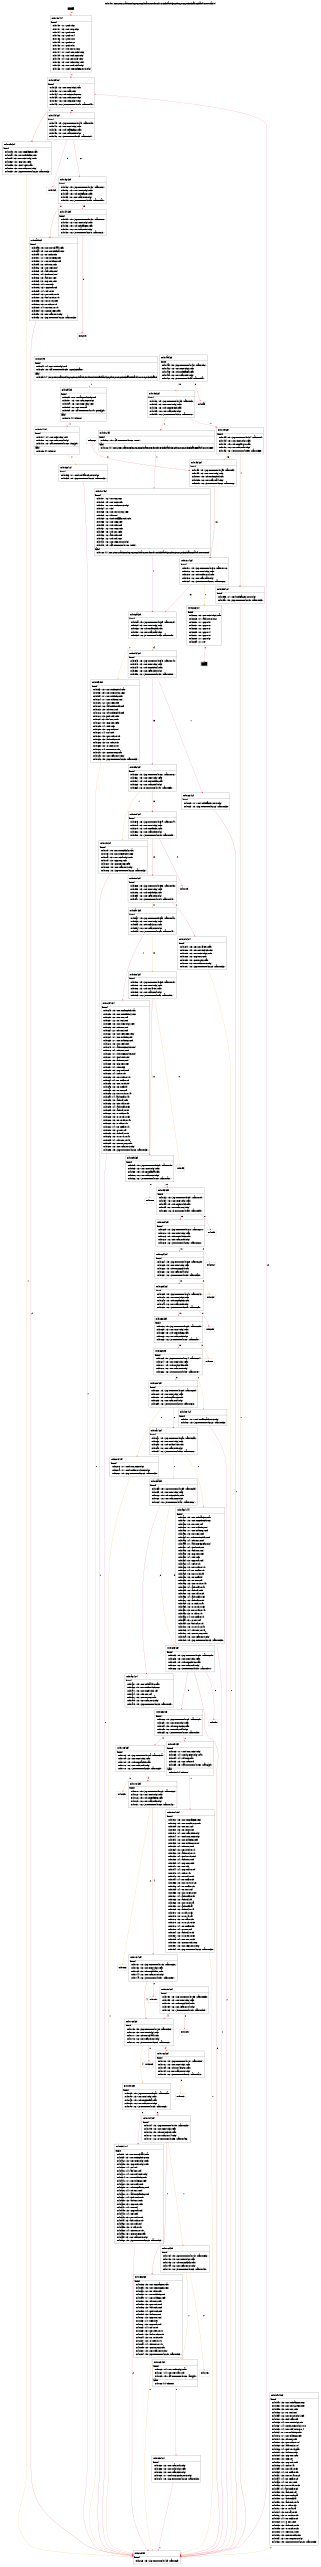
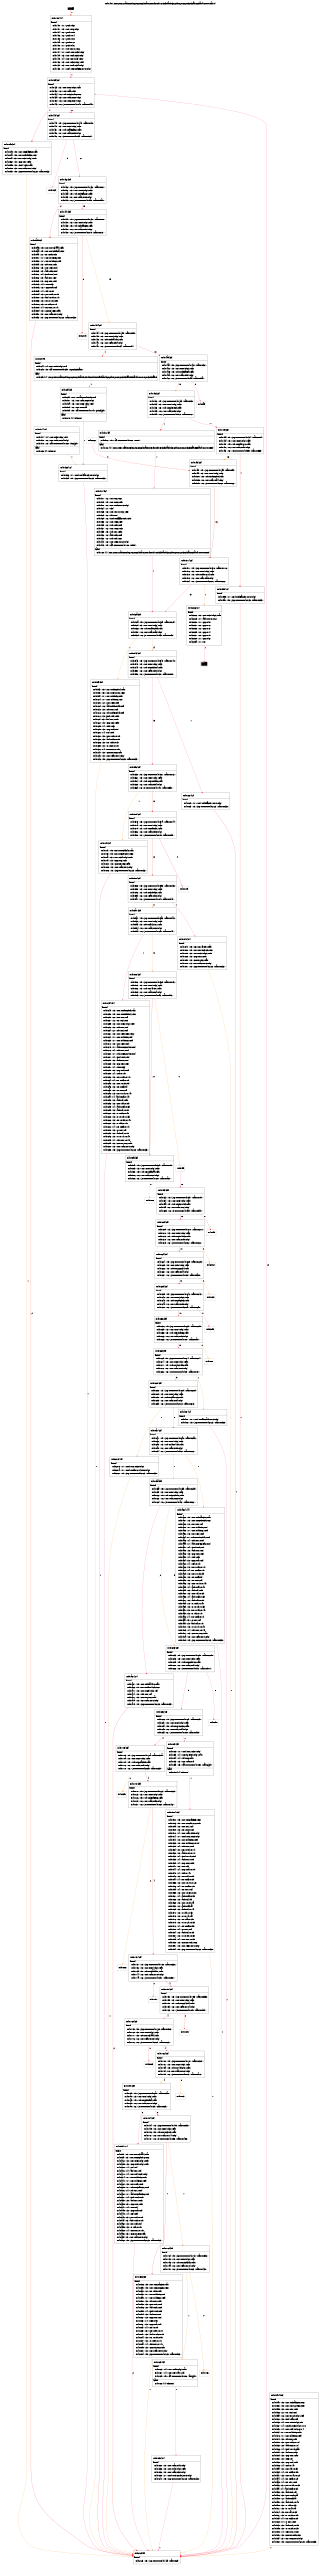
node "0x401494 [25]": added
edge "0x401cfd [23]" -> "0x401d14 [15]": now "0x401cfd [23]" -> "0x401d23 [12]"
edge "0x4015d9 [25]" -> "0x4015f2 [25]": now "0x401ff6" -> "0x4015f2 [25]"
edge "0x401737 [25]" -> "0x401769 [25]": now "0x401737 [25]" -> "0x401750 [25]"
edge "0x401769 [25]" -> "0x40179b [25]": now "0x401782 [25]" -> "0x40179b [25]"
edge "0x4016d3 [25]" -> "0x402123 [5]": now "0x401a67 [27]" -> "0x402123 [5]"
